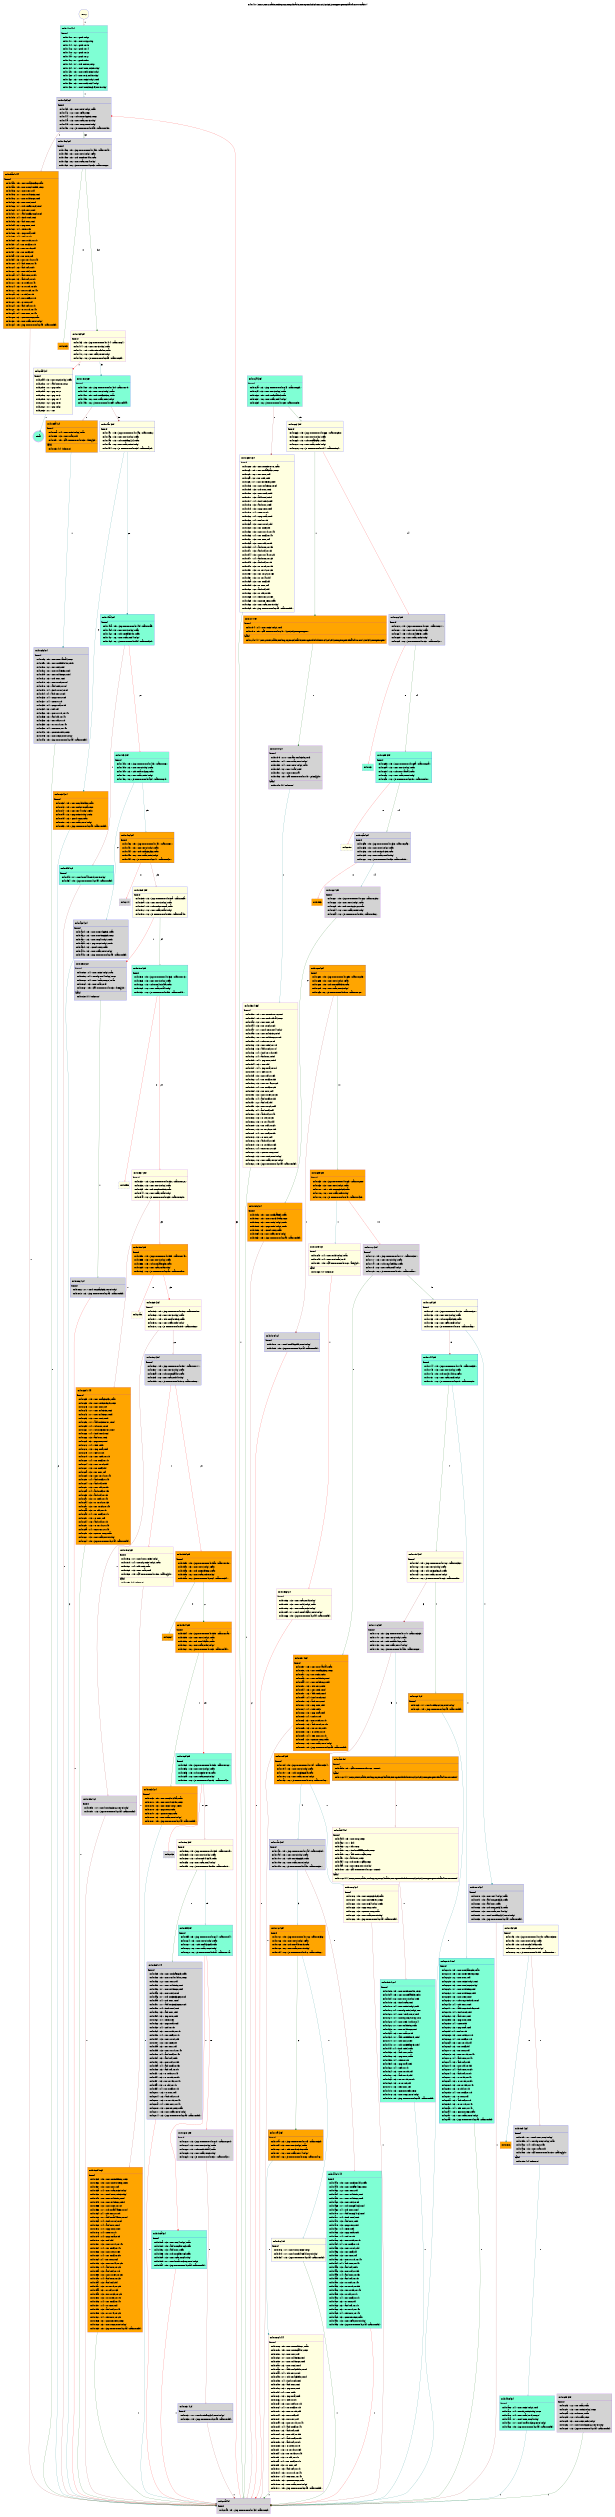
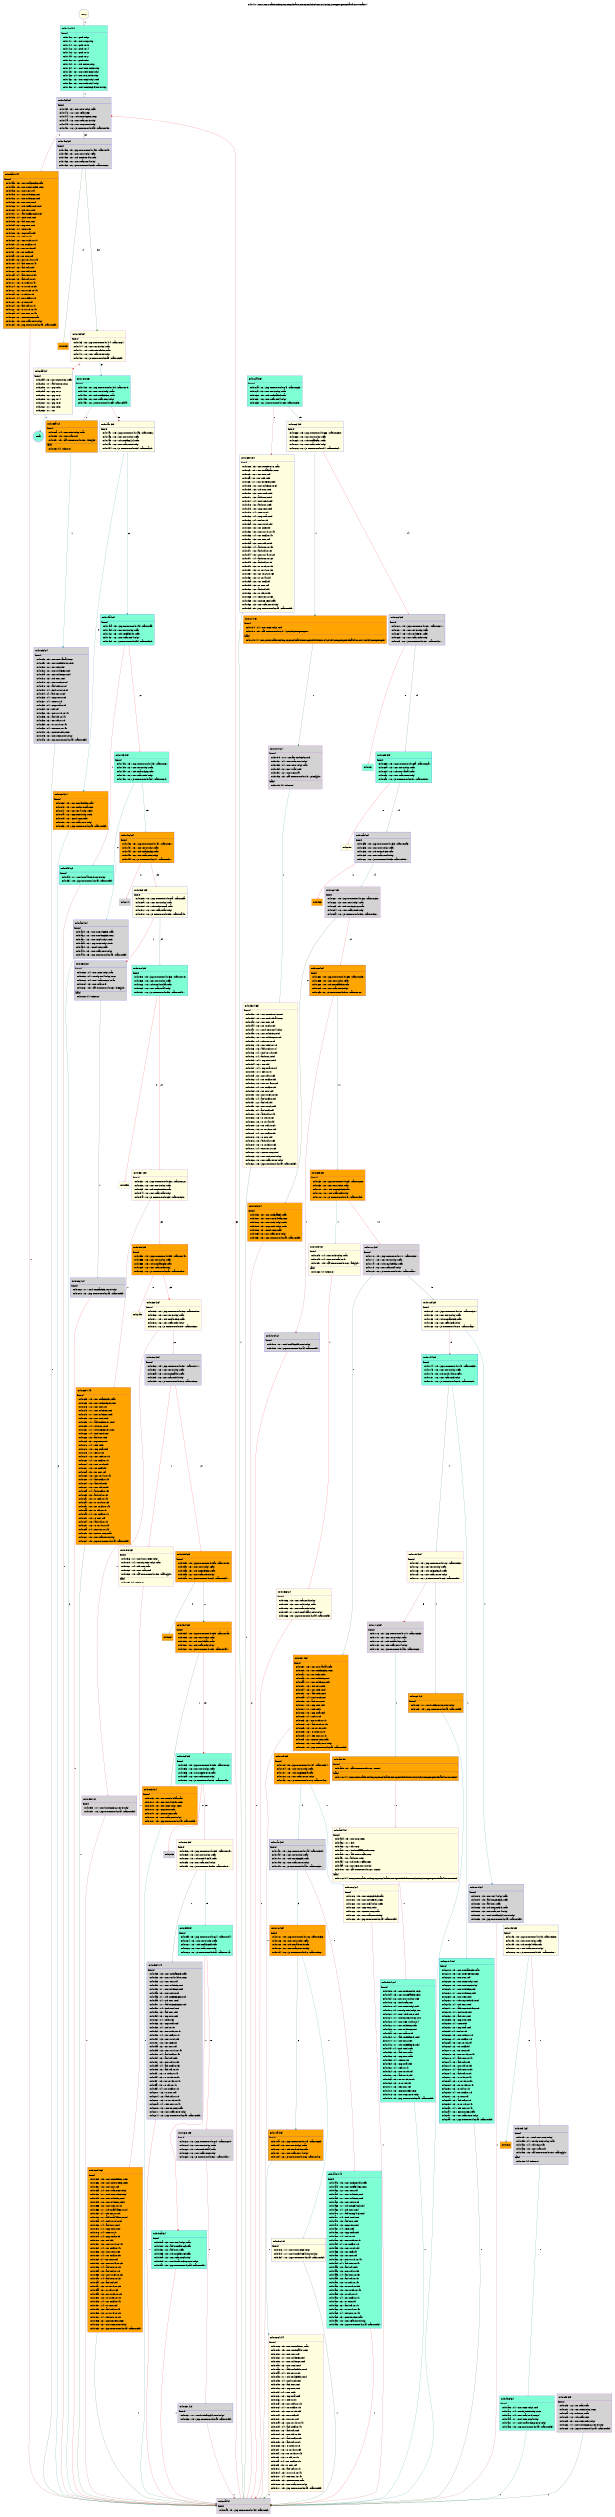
edge "0x4016c7 [25]" -> "0x4016e0 [25]": added, label "12"
edge "0x401776 [25]" -> "0x40178f [25]": removed, label "5"
